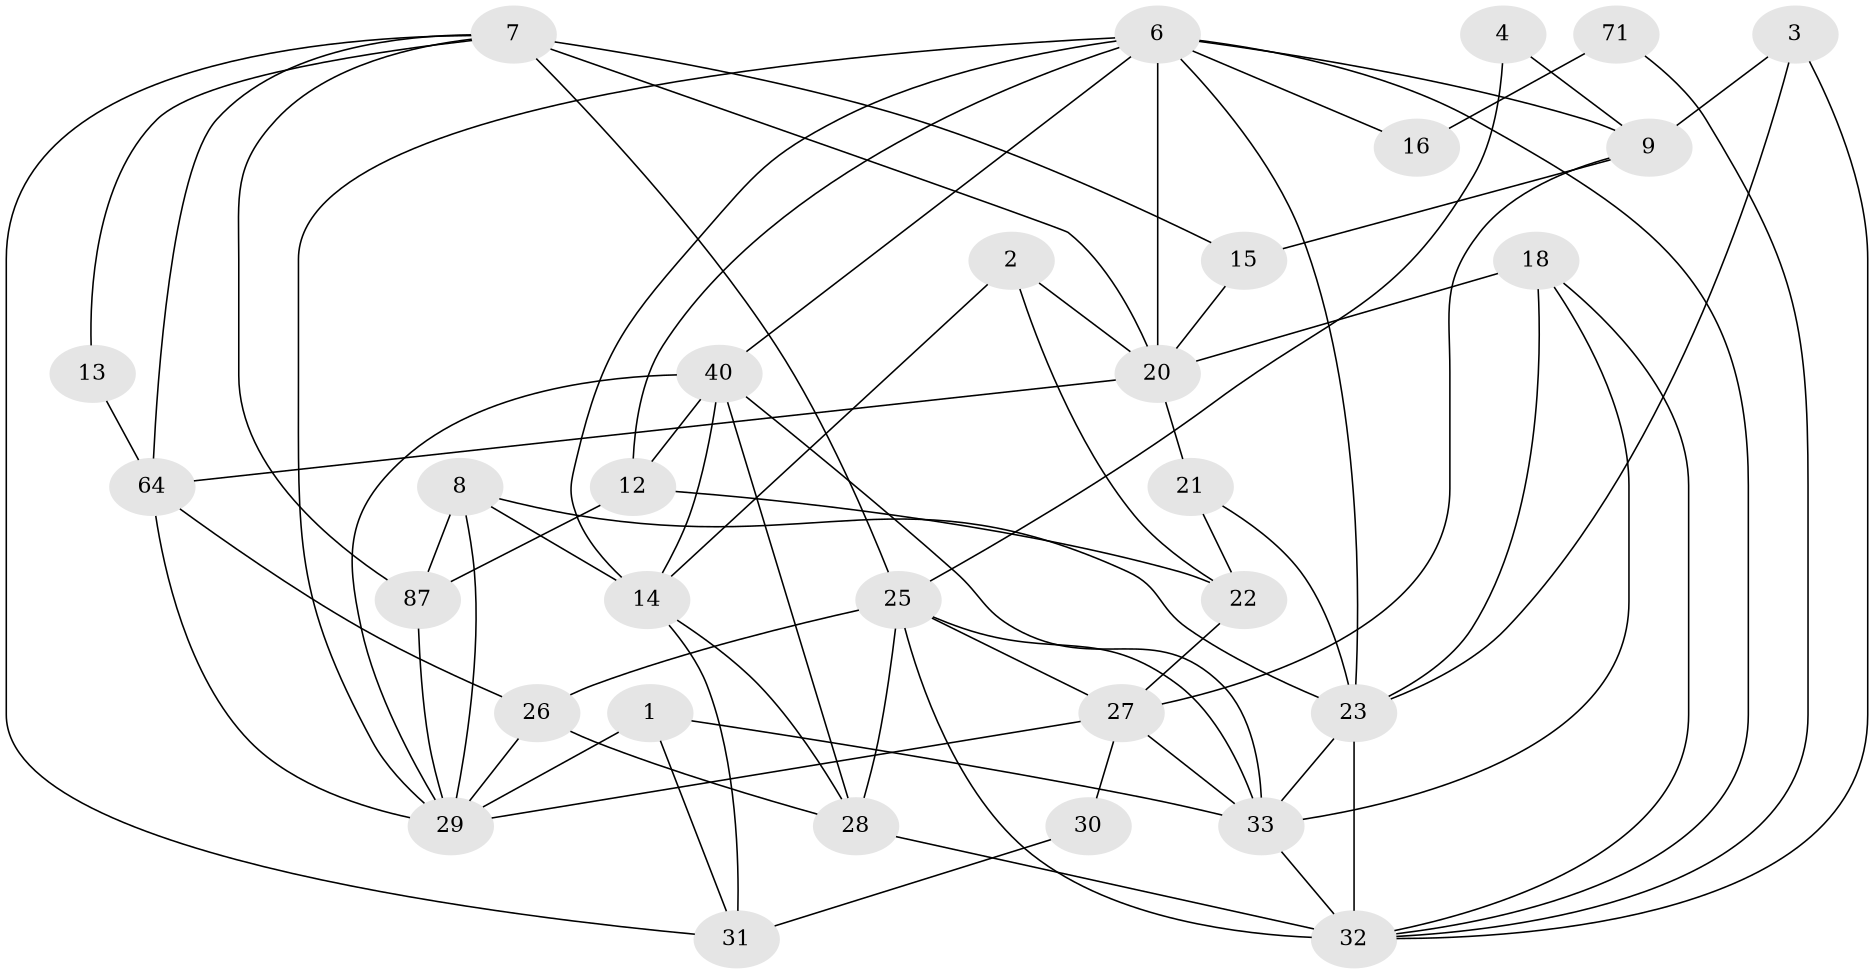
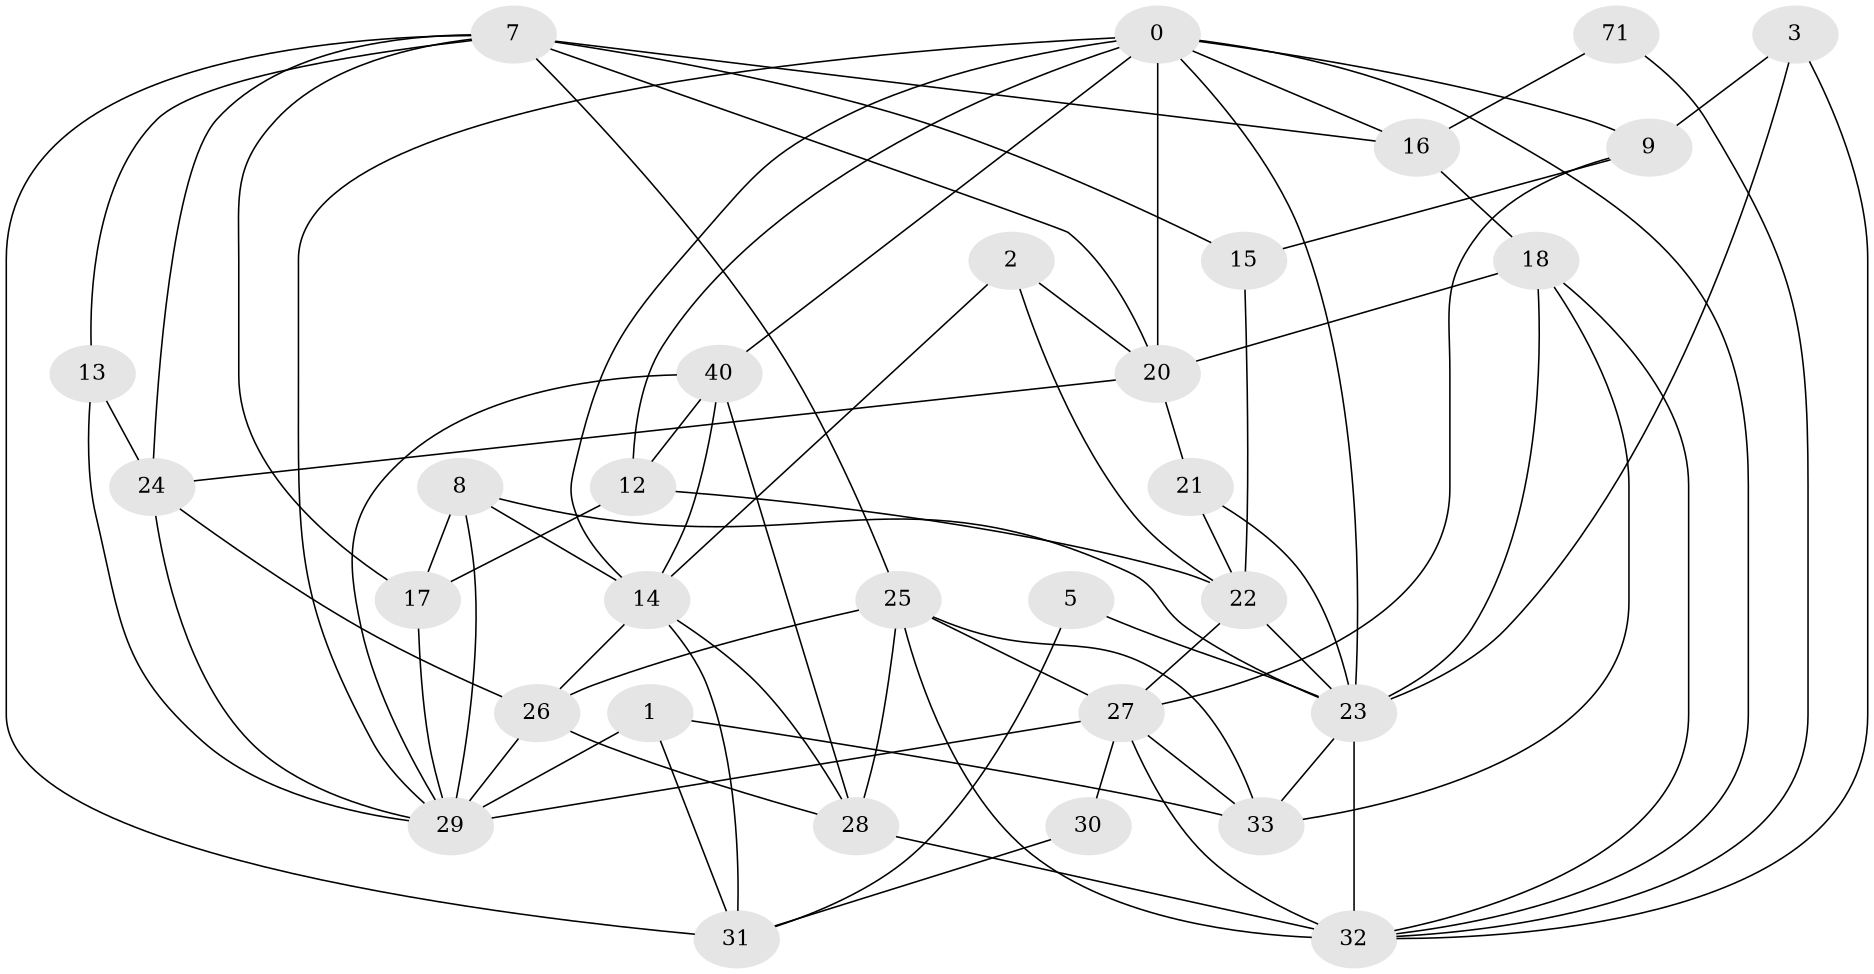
node "6": label "6" -> "0"
node "4": removed
edge "7" -- "16": added
edge "16" -- "18": added
edge "15" -- "20": now "15" -- "22"
node "64": label "64" -> "24"
node "87": label "87" -> "17"
node "5": added
edge "40" -- "33": removed
edge "22" -- "23": added
edge "14" -- "26": added
edge "13" -- "29": added
edge "33" -- "32": now "27" -- "32"
